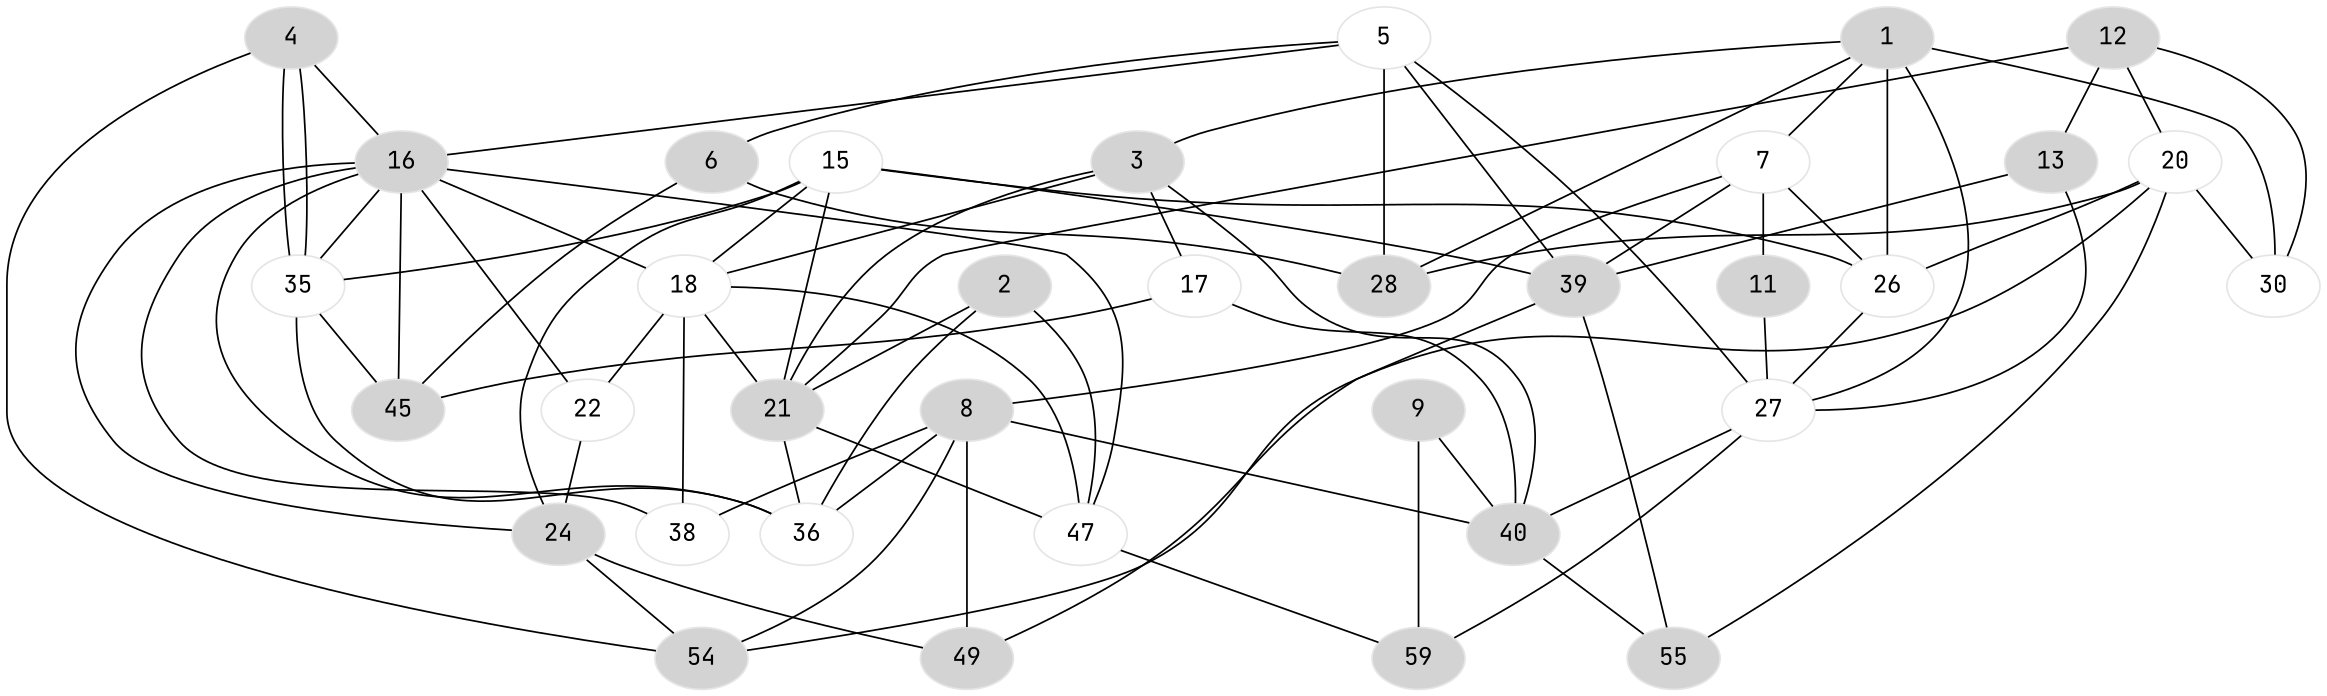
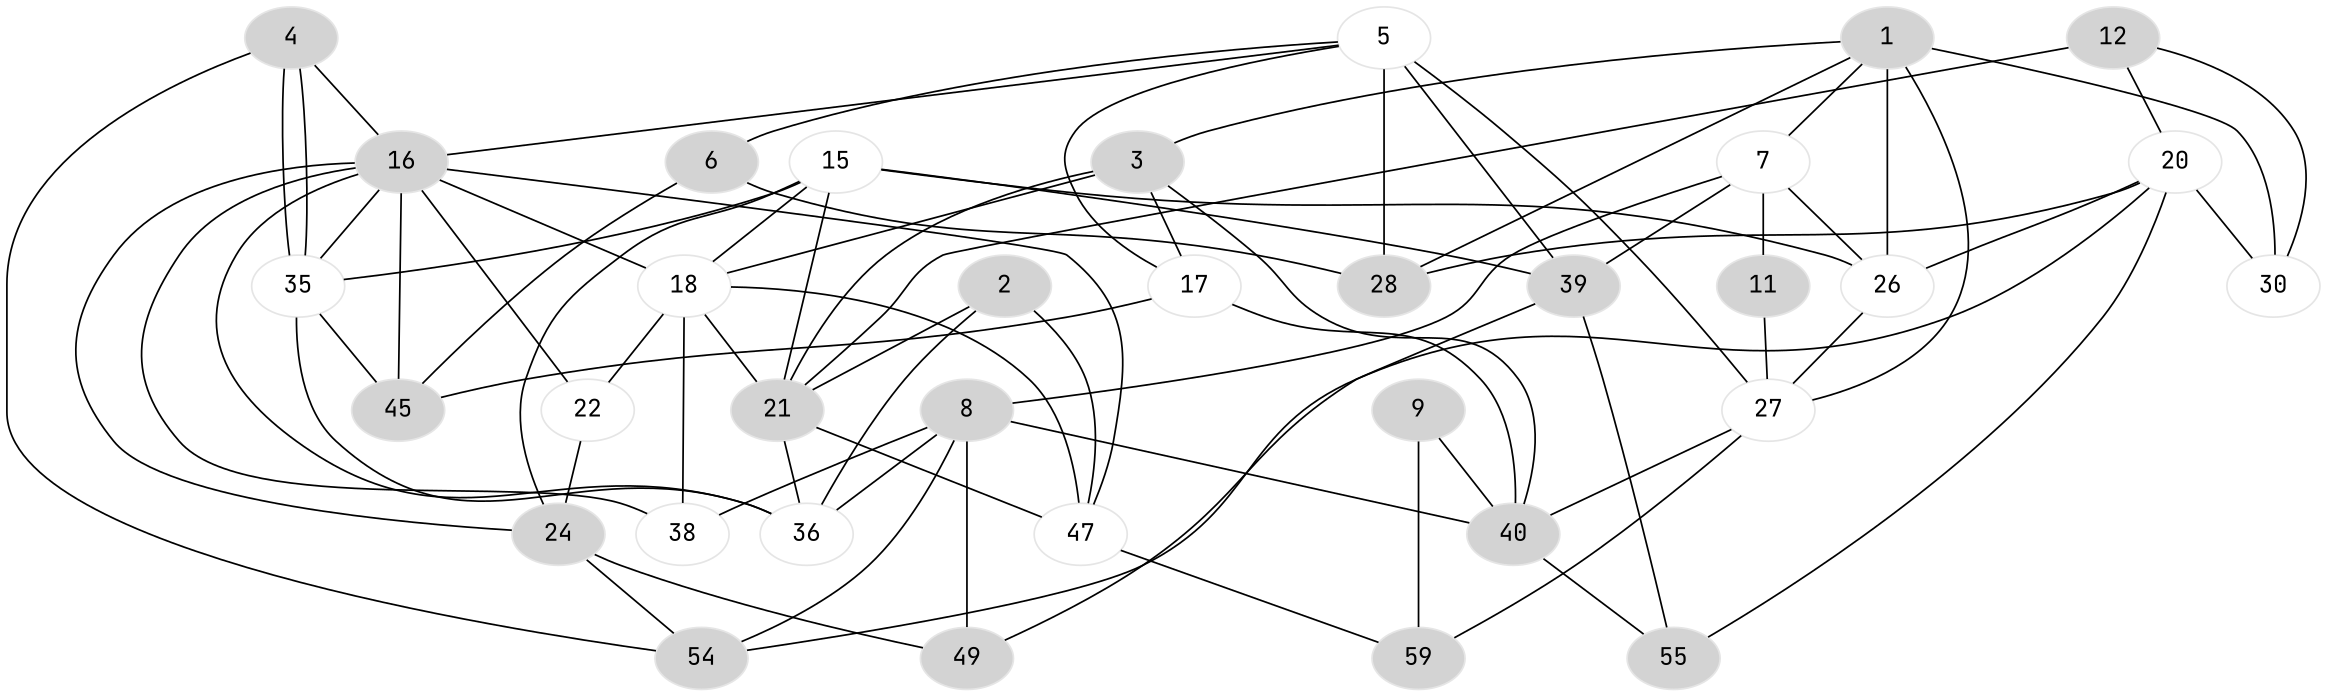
edge "5" -- "17": added
node "13": removed
